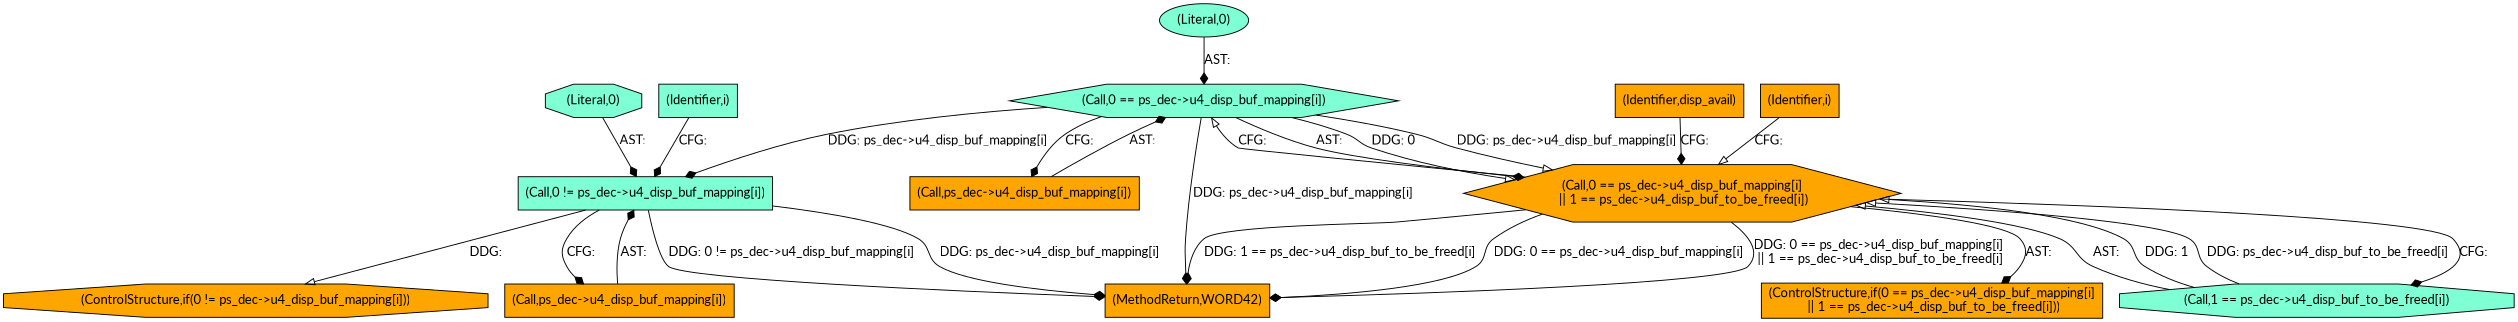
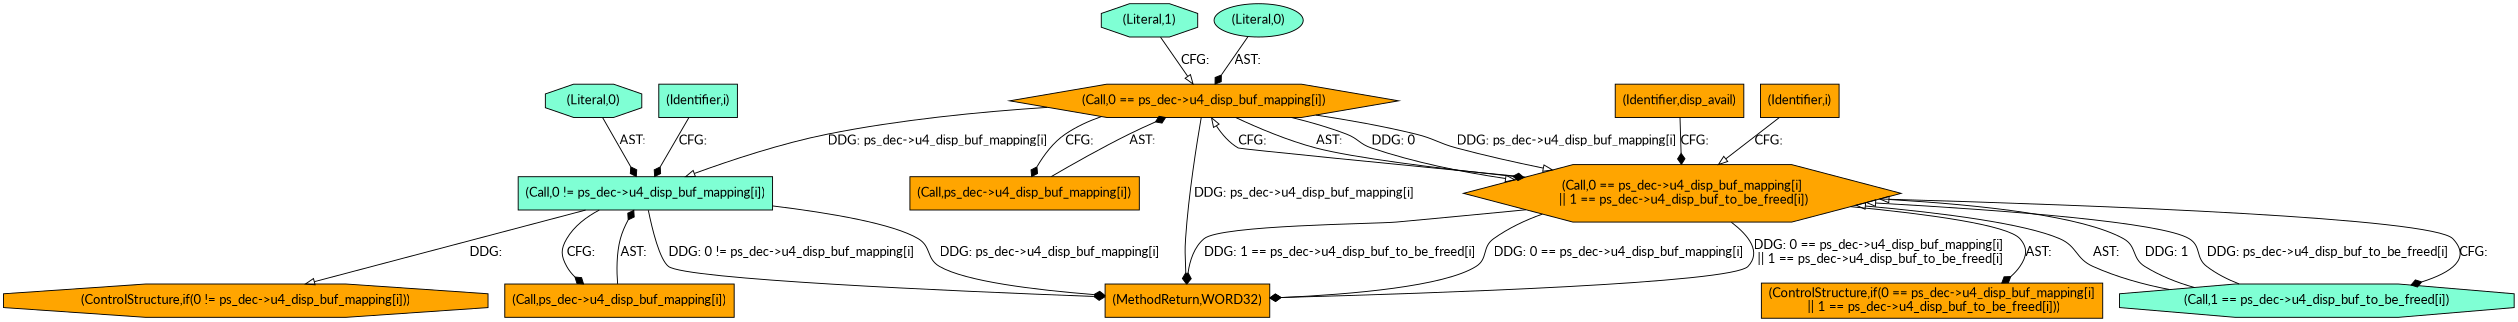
node "(Literal,1)": added
node "(Call,0 == ps_dec->u4_disp_buf_mapping[i])": fillcolor aquamarine -> orange
edge "(Call,0 == ps_dec->u4_disp_buf_mapping[i])" -> "(Call,0 != ps_dec->u4_disp_buf_mapping[i])": arrowhead diamond -> onormal
node "(MethodReturn,WORD42)": label "(MethodReturn,WORD42)" -> "(MethodReturn,WORD32)"
